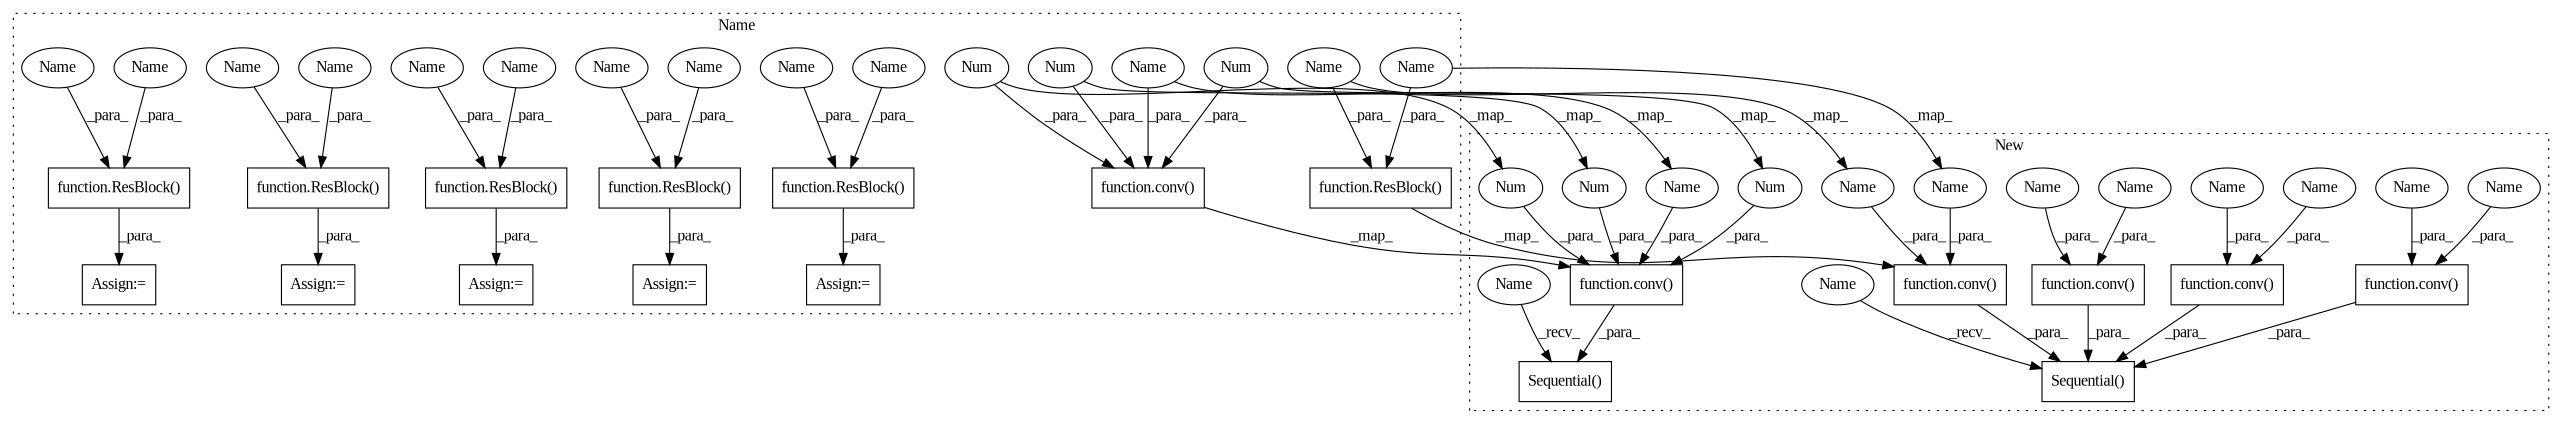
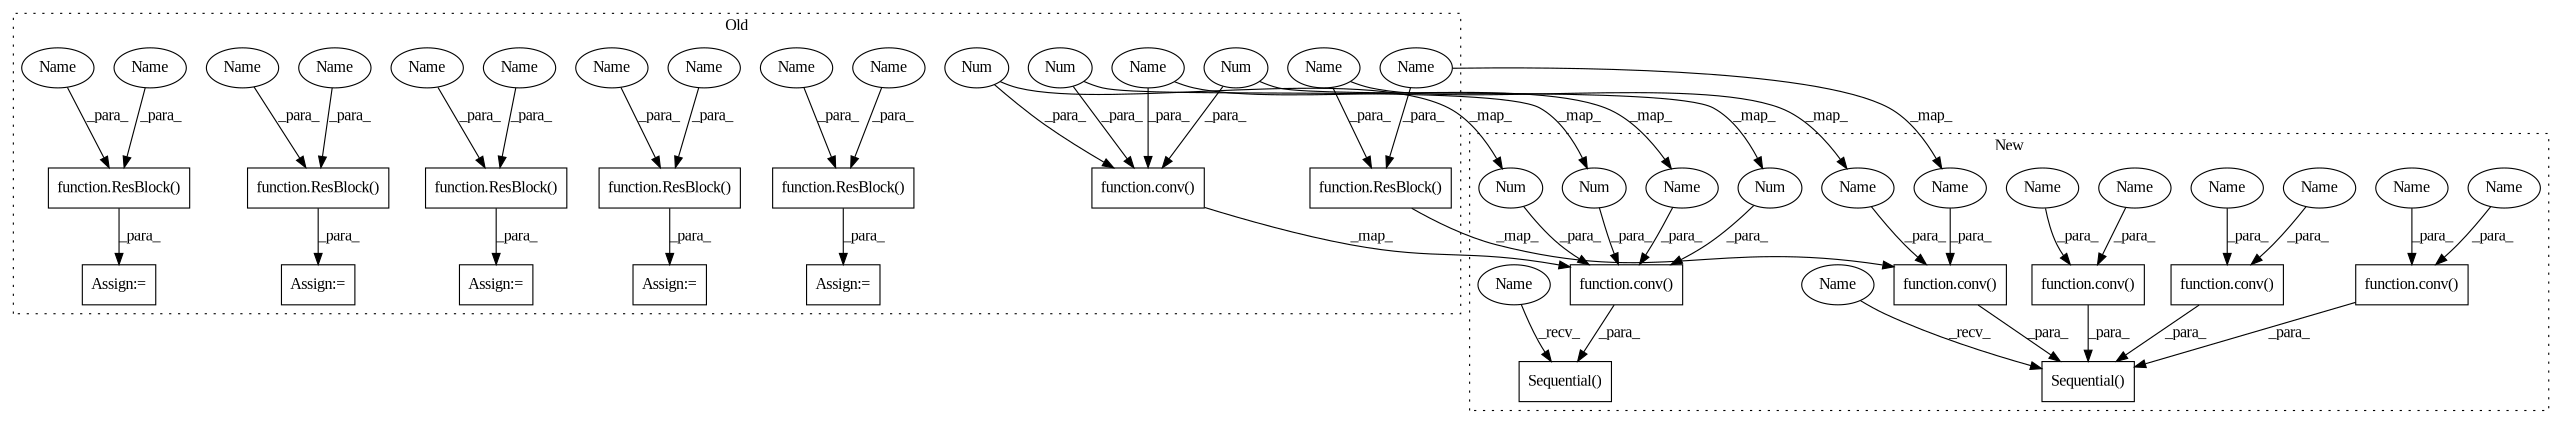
cluster "Name": label "Name" -> "Old"
